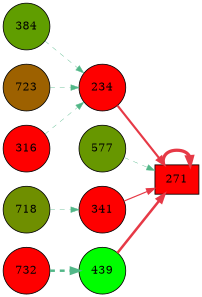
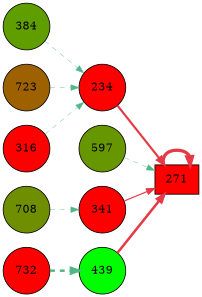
node "577": label "577" -> "597"
node "718": label "718" -> "708"
